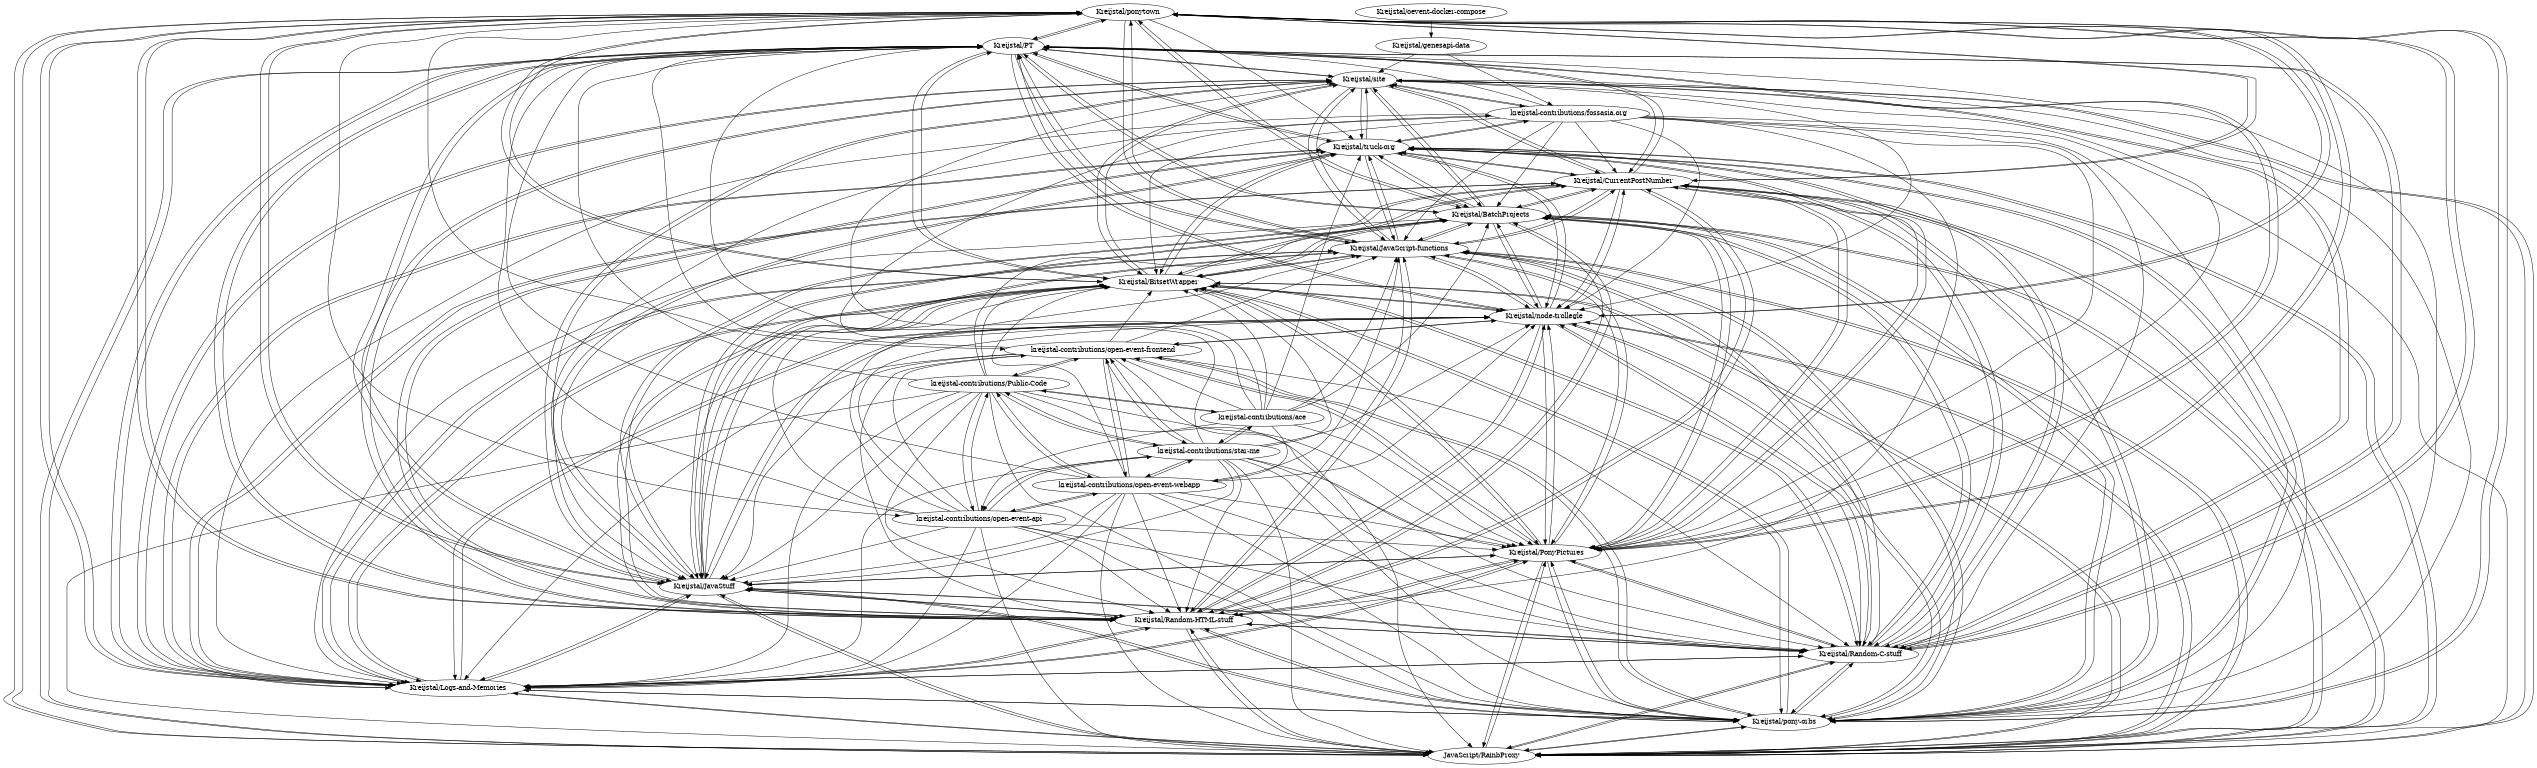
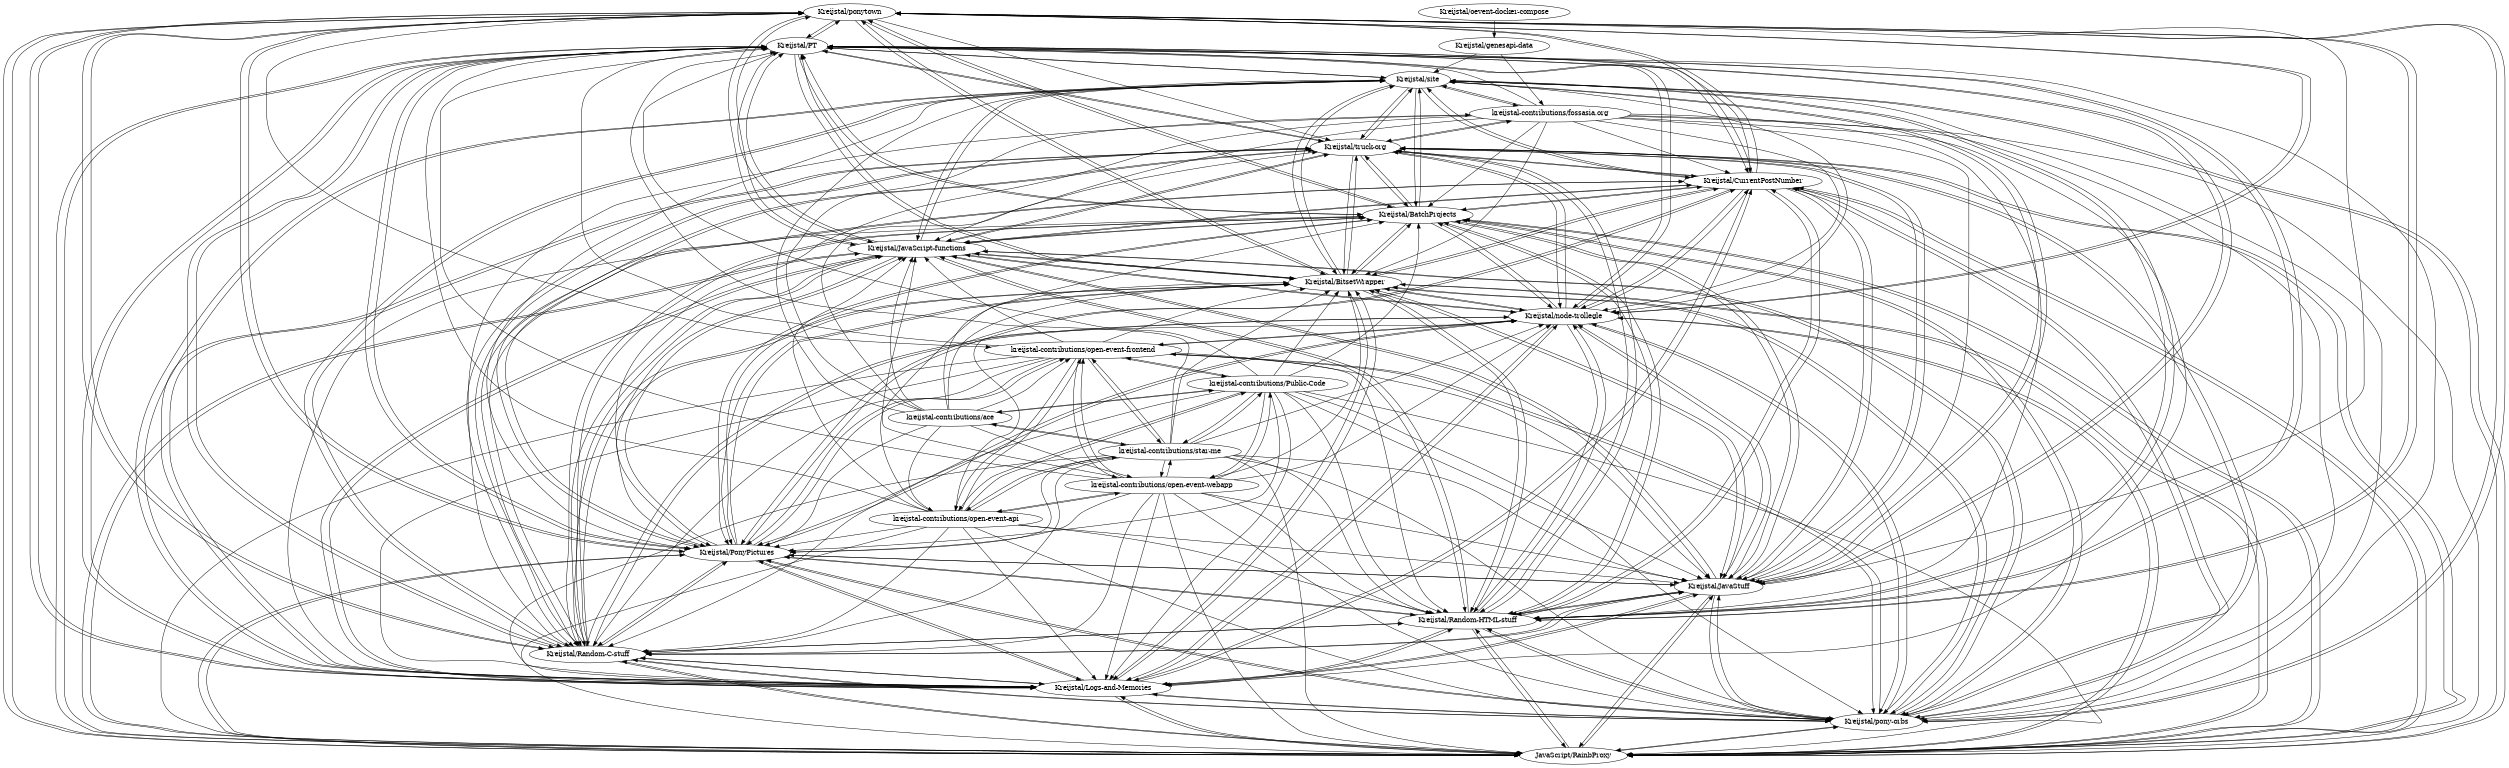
edge "Kreijstal/JavaStuff" -> "Kreijstal/ponytown": removed
edge "Kreijstal/ponytown" -> "kreijstal-contributions/open-event-api": now "kreijstal-contributions/open-event-frontend" -> "kreijstal-contributions/open-event-api"
